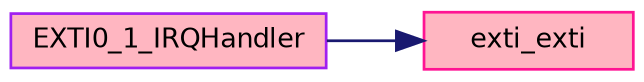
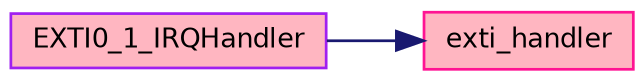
node "exti_exti": label "exti_exti" -> "exti_handler"
